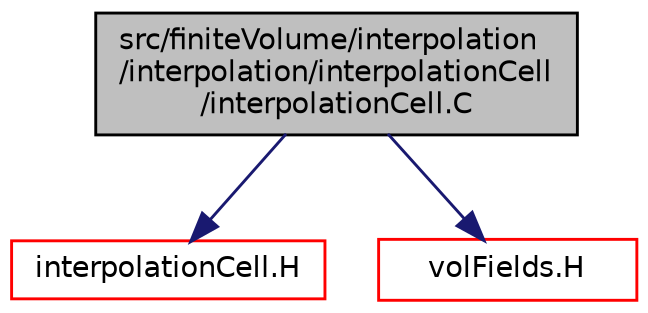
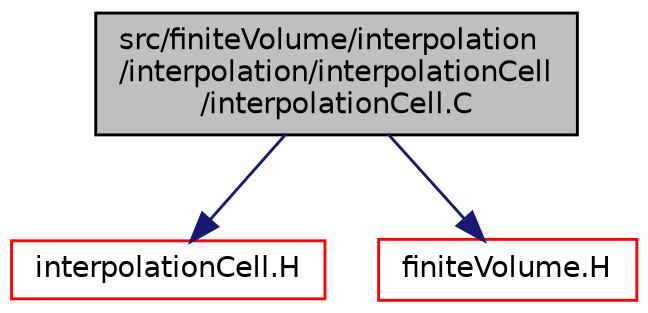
node "volFields.H": label "volFields.H" -> "finiteVolume.H"
